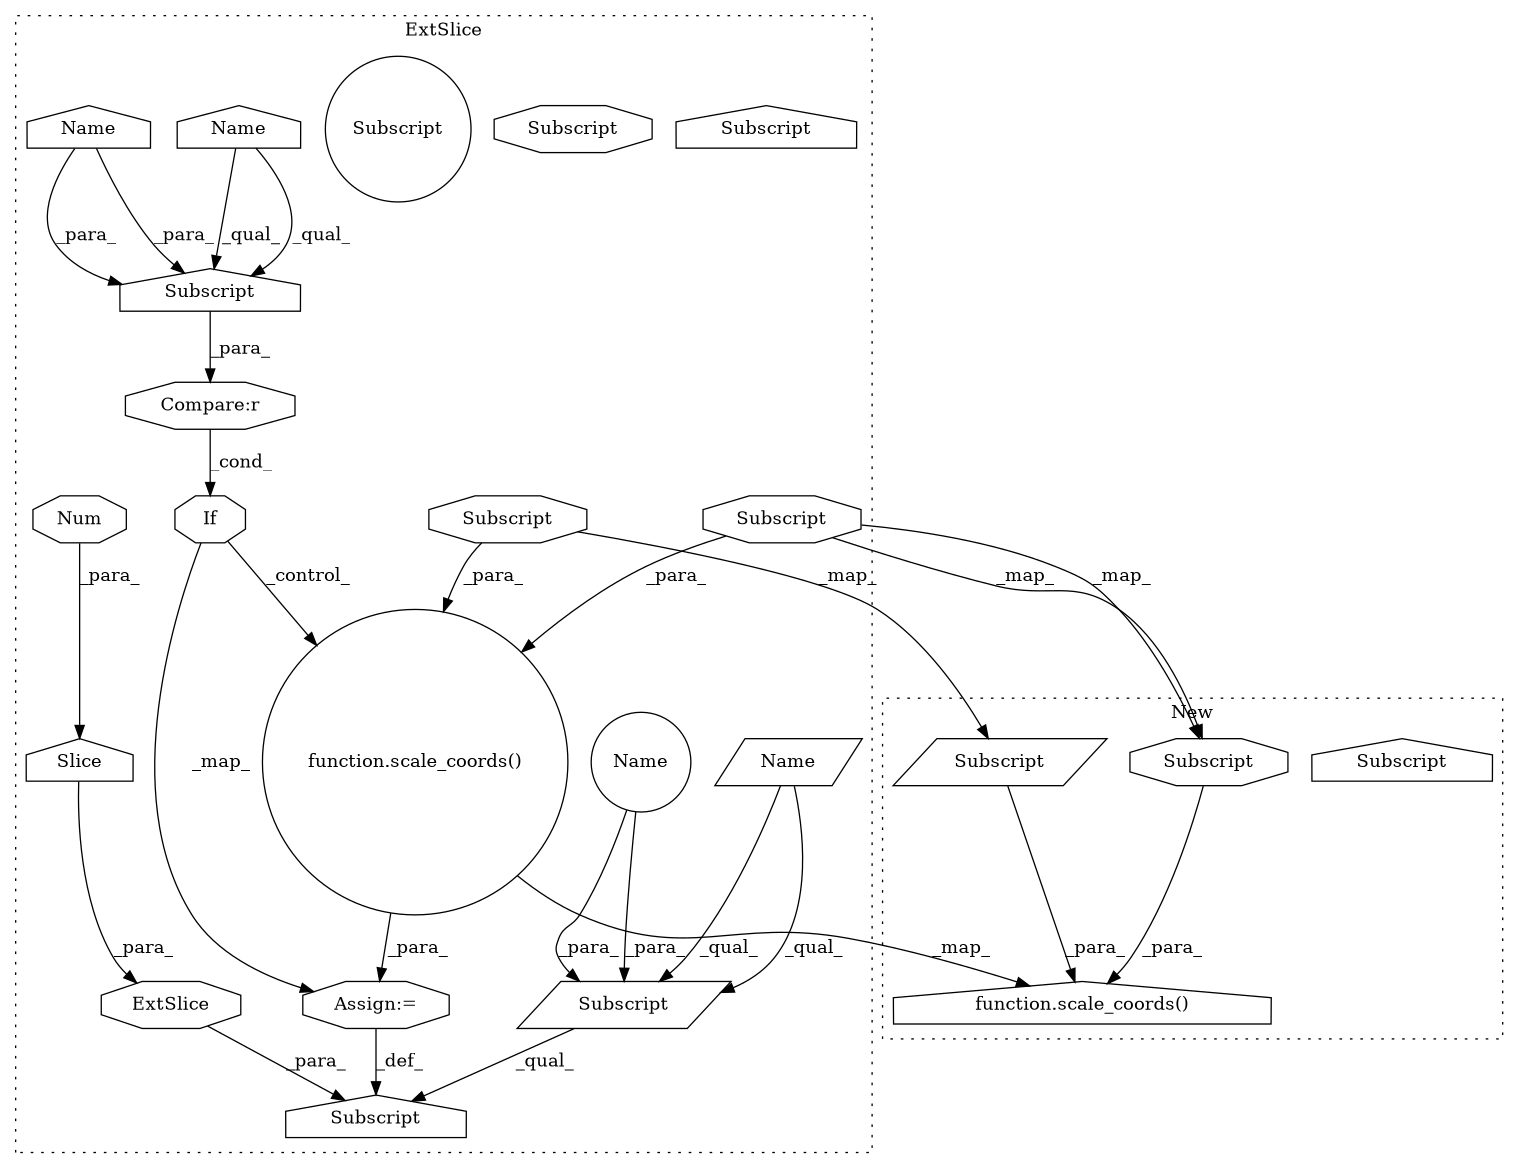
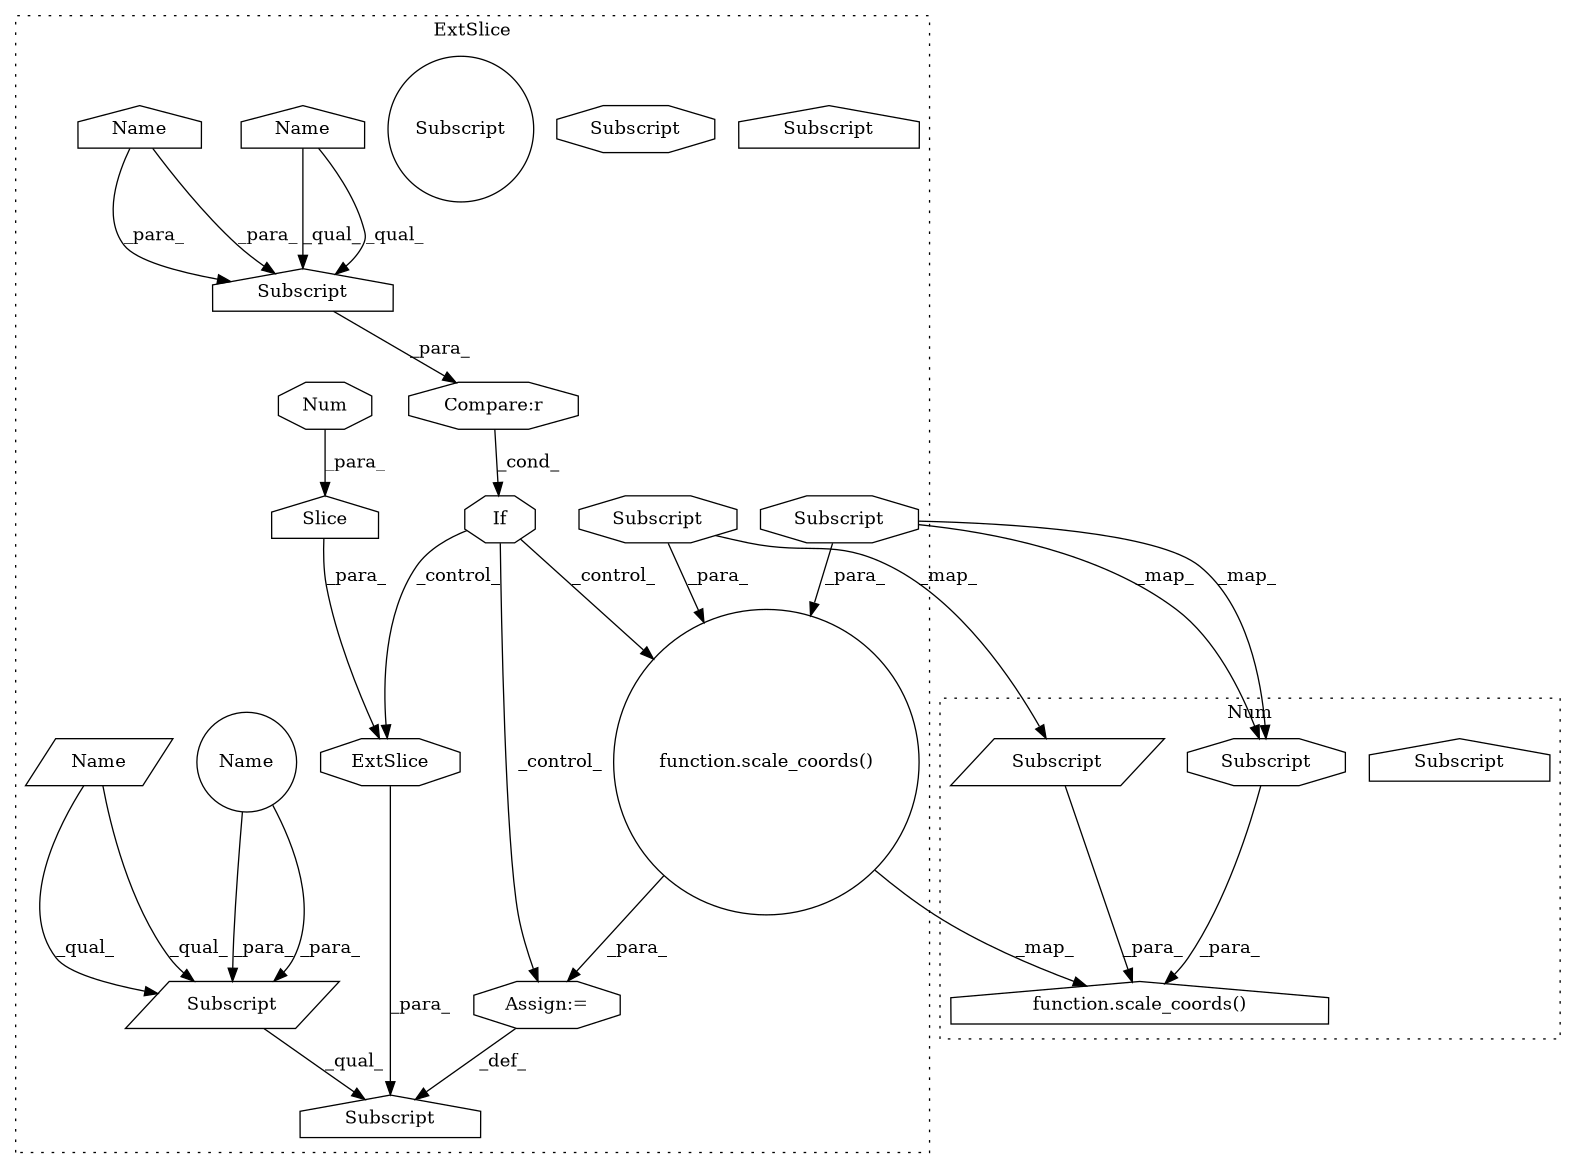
edge "If" -> "ExtSlice": added, label "_control_"
cluster "New": label "New" -> "Num"
edge "If" -> "Assign:=": label "_map_" -> "_control_"
